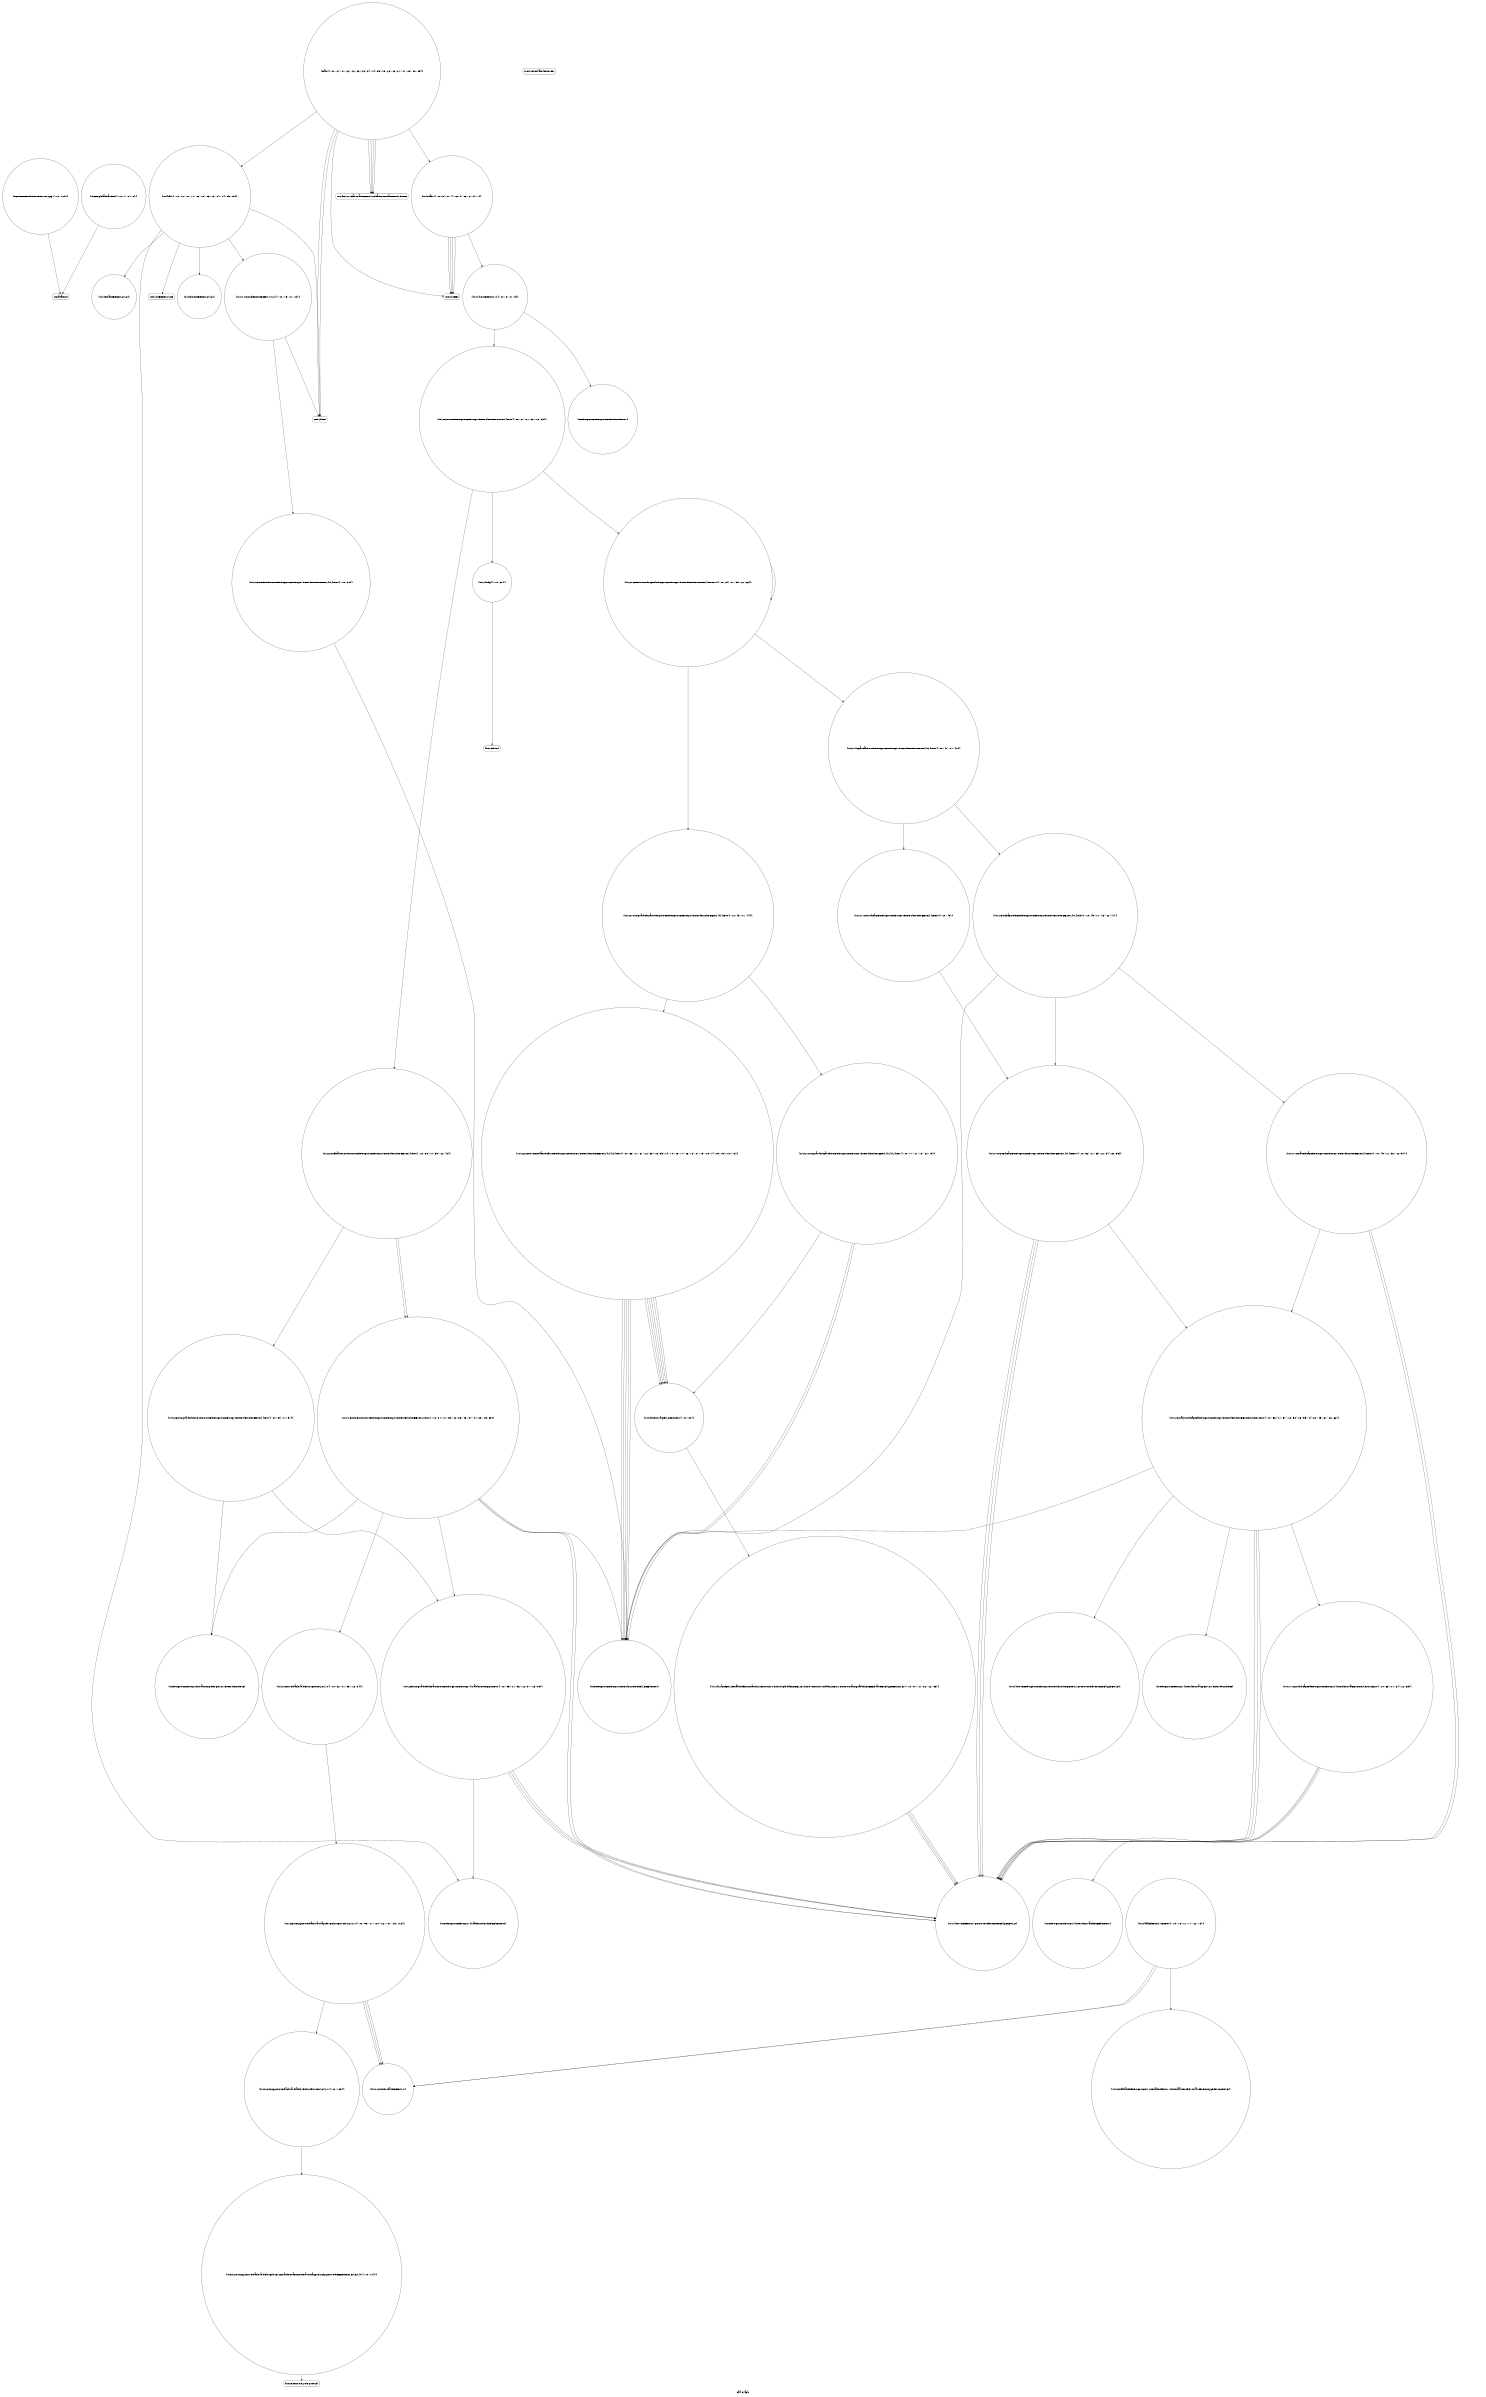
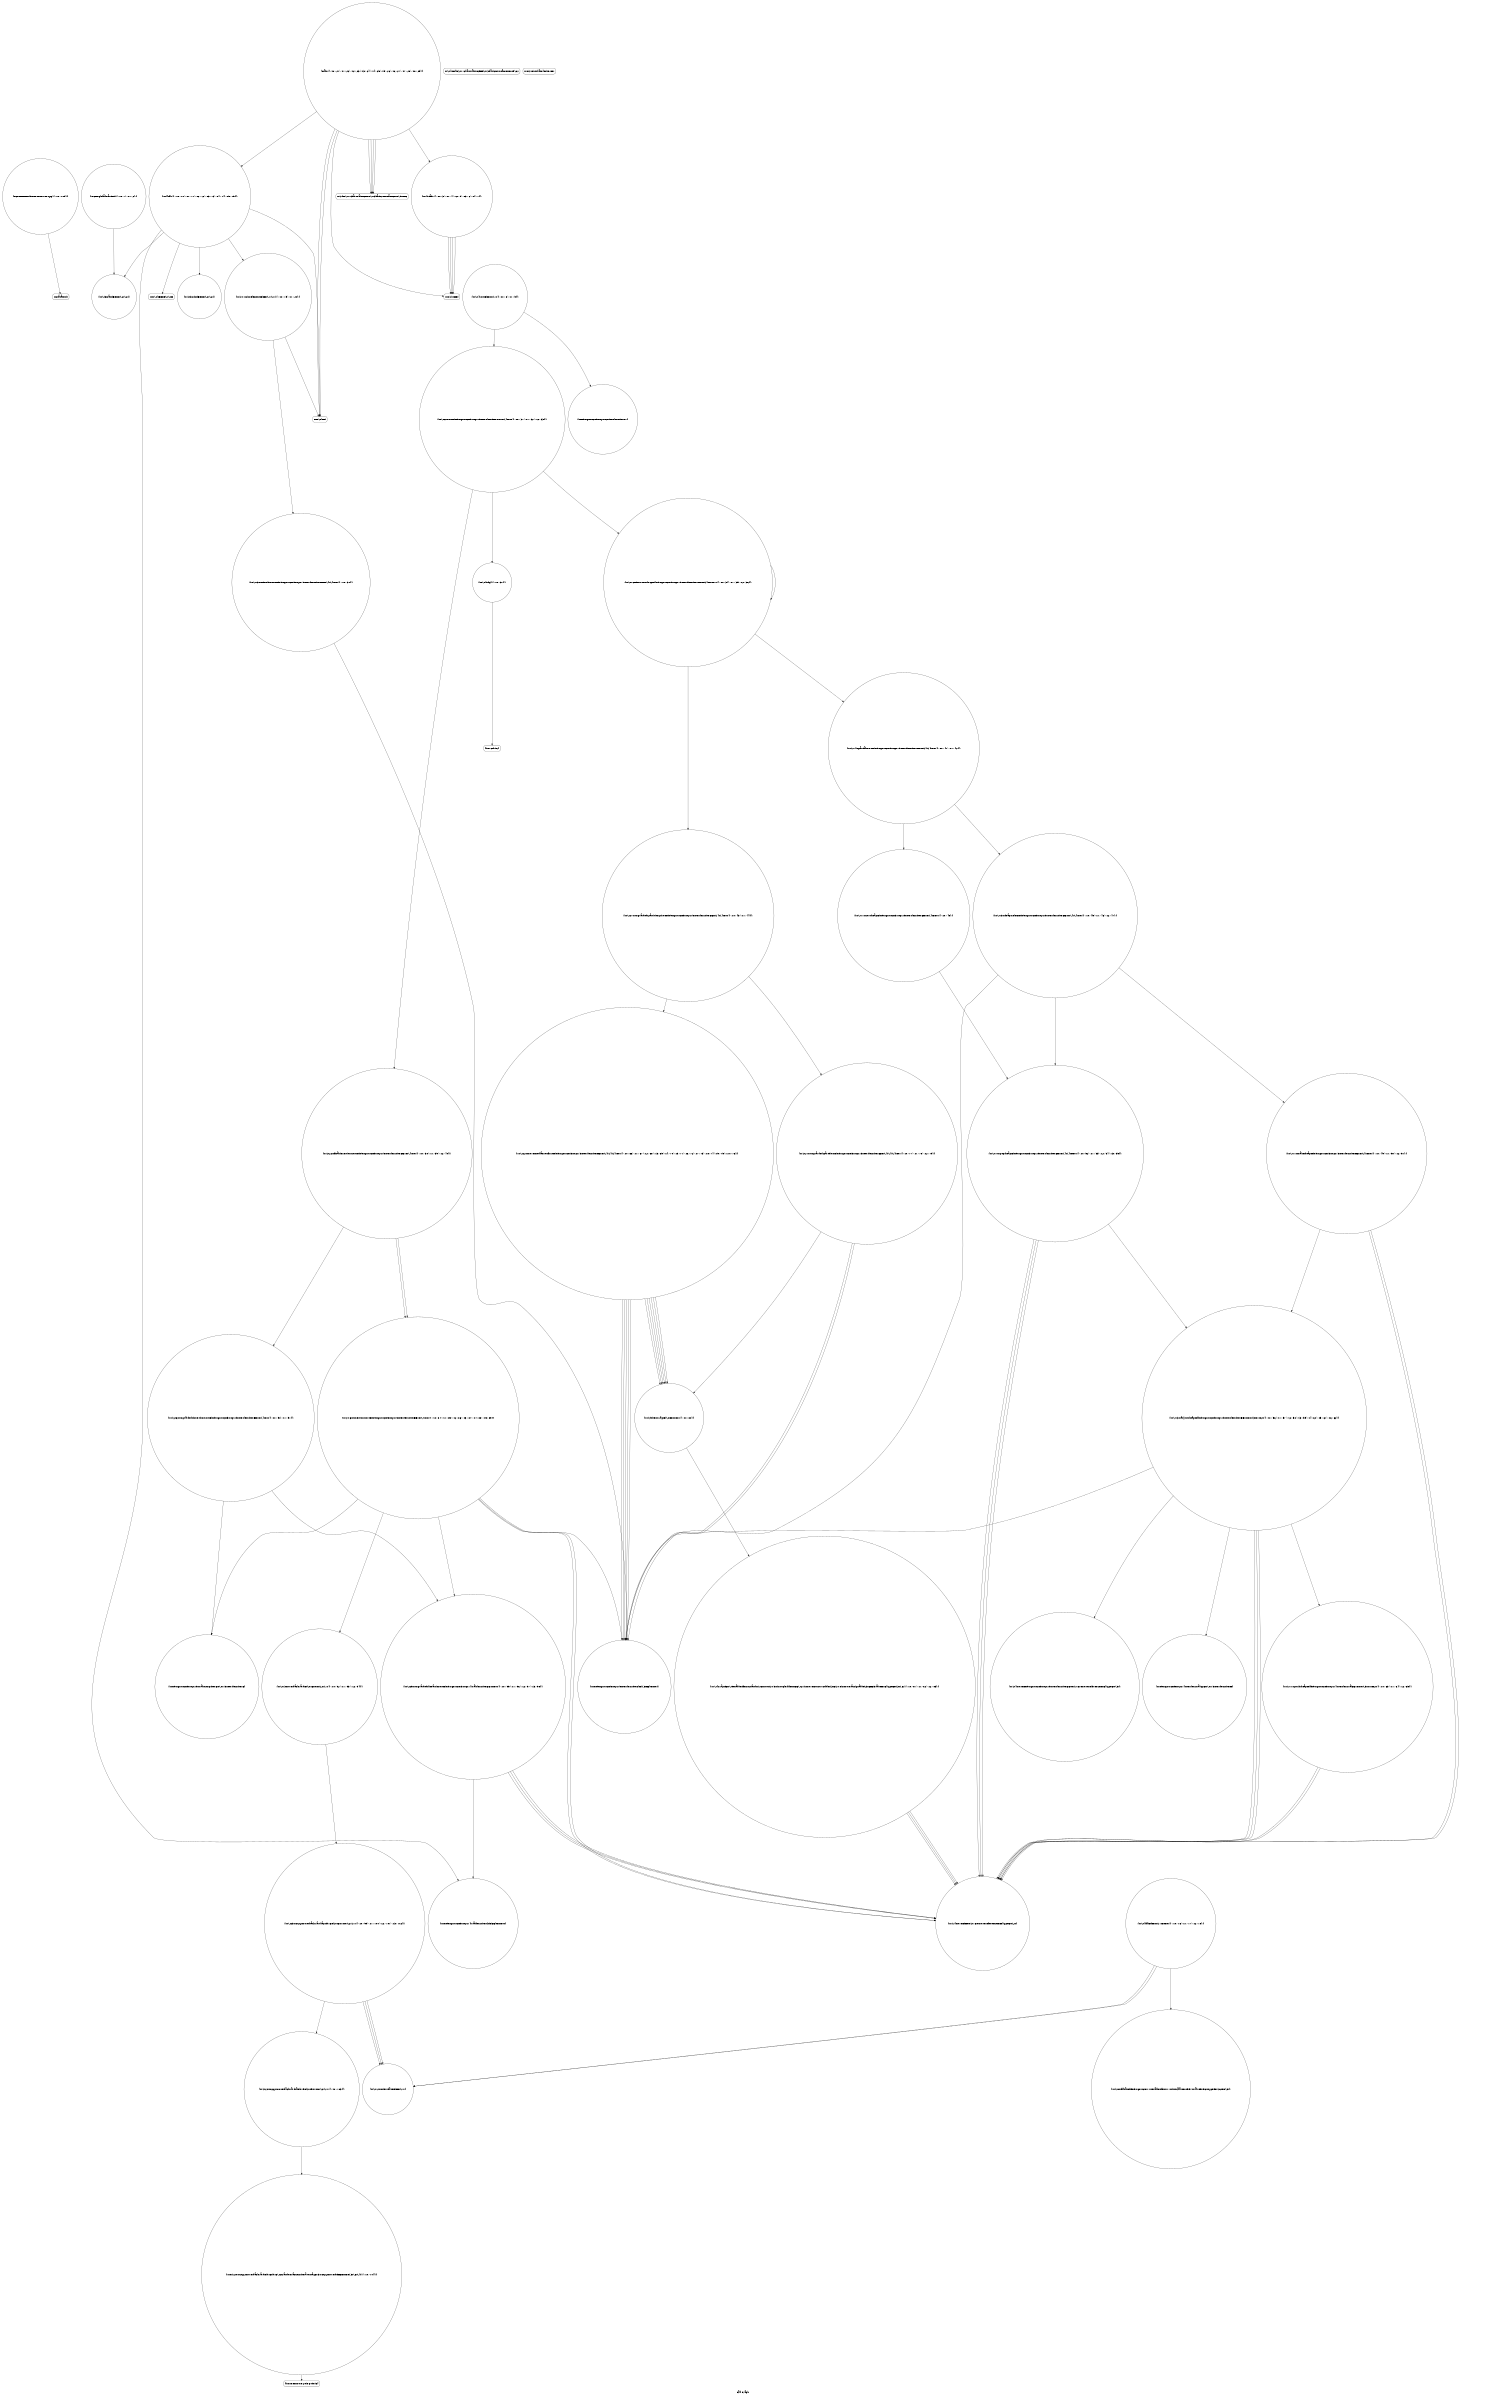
node "_ZSt4endlIcSt11char_traitsIcEERSt13basic_ostreamIT_T0_ES6_": added
edge "{_Z4readv|{<s0>3|<s1>4|<s2>5|<s3>6|<s4>7}}" -> "{_ZSt4sortIPiEvT_S1_|{<s0>8|<s1>9}}": removed
edge "{__cxx_global_var_init|{<s0>1|<s1>2}}" -> "__cxa_atexit": now "{__cxx_global_var_init|{<s0>1|<s1>2}}" -> "{_ZSt3maxIiERKT_S2_S2_}"
node "{_ZNK9__gnu_cxx5__ops14_Iter_less_valclIPiiEEbT_RT0_}": removed
